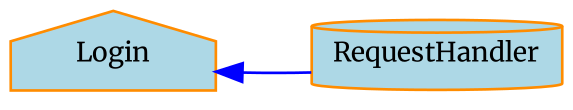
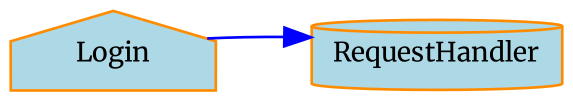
edge "RequestHandler" -> "Login": reversed
